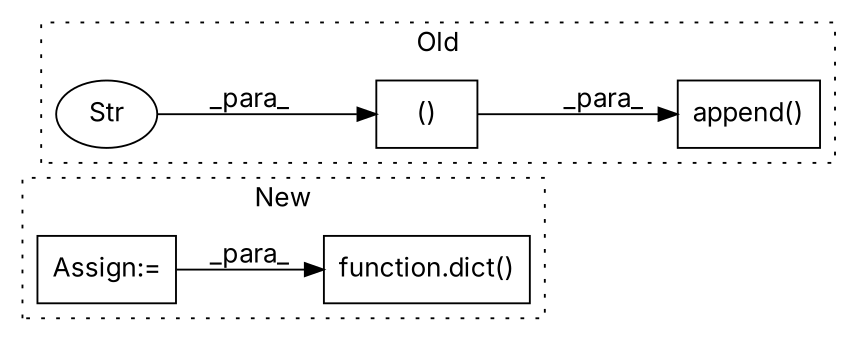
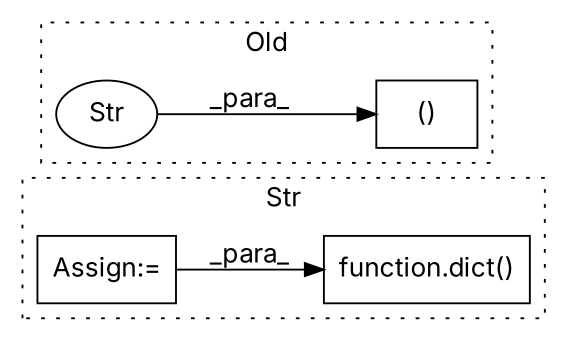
node "append()": removed
cluster "New": label "New" -> "Str"
